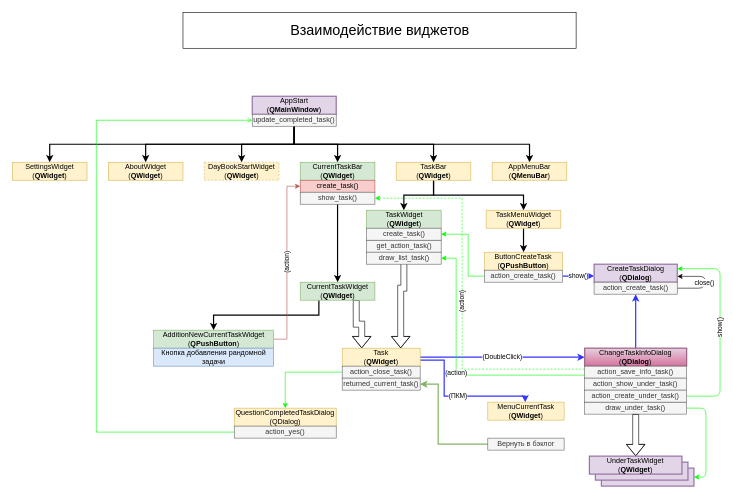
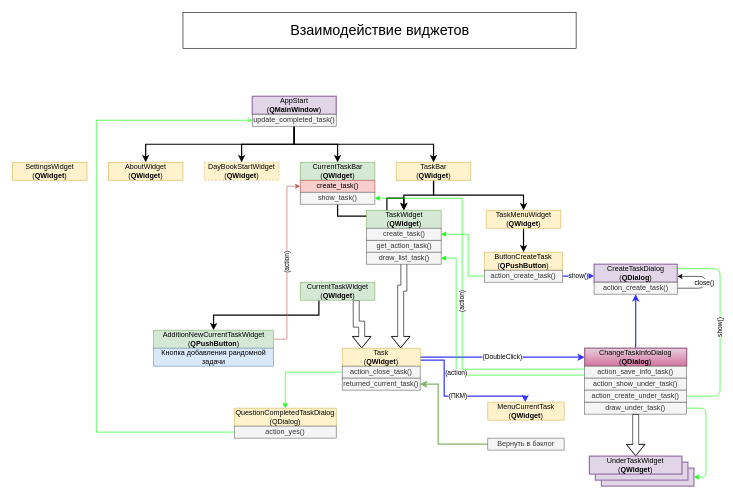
edge "update_completed_task()" -> "SettingsWidget (QWidget)": removed
edge "update_completed_task()" -> "AppMenuBar (QMenuBar)": removed
node "AppMenuBar (QMenuBar)": removed
edge "show_task()" -> "CurrentTaskWidget (QWidget)": now "show_task()" -> "TaskWidget (QWidget)"
edge "action_create_under_task()" -> "CreateTaskDialog (QDialog)": arrowhead classic -> none
edge "action_save_info_task()" -> "show_task()": style dashed -> solid
